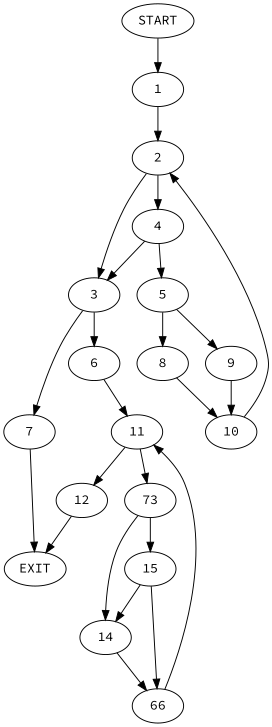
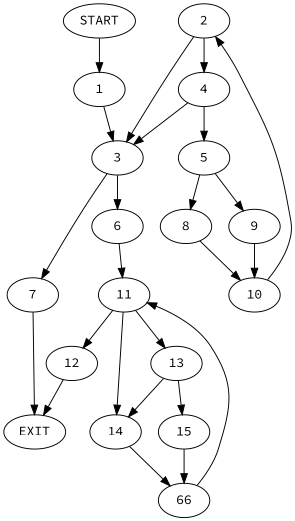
edge "1" -> "2": now "1" -> "3"
node "73": label "73" -> "13"
edge "15" -> "14": now "11" -> "14"
